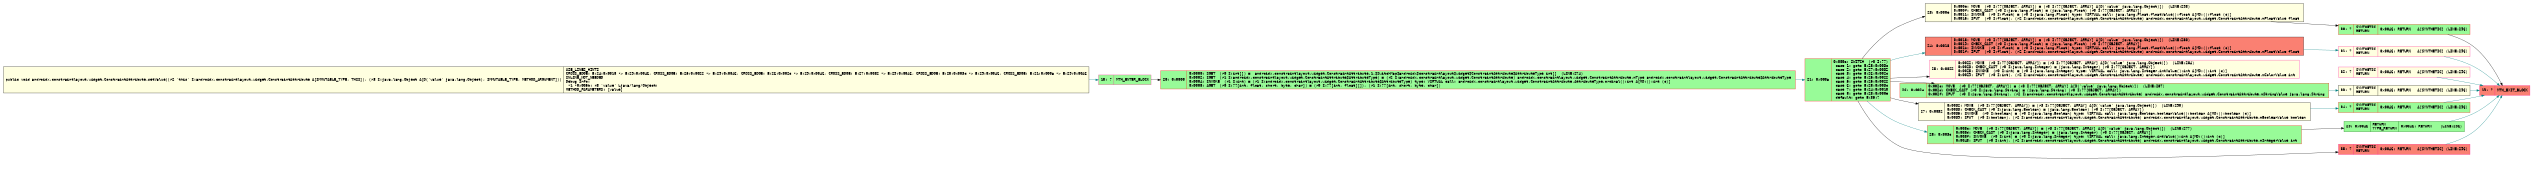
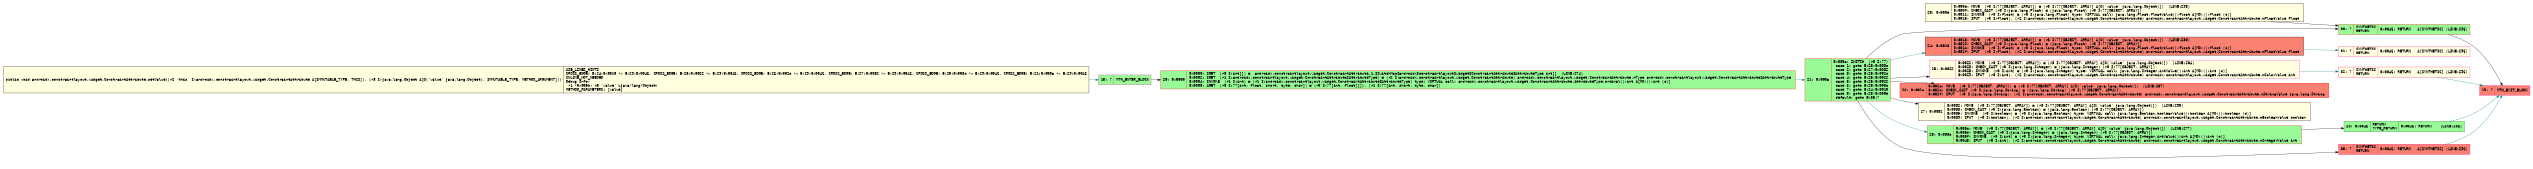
edge "21: 0x000a" -> "23: 0x000e": now "21: 0x000a" -> "30: ?"
edge "31: ?" -> "19: ?": removed
edge "25: 0x0022" -> "32: ?": added
node "21: 0x000a": text "case 3: goto B:26:0x002c" -> "case 3: goto B:23:0x002c"
node "26: 0x002c": fillcolor palegreen -> salmon
node "33: ?": removed
node "34: ?": removed
